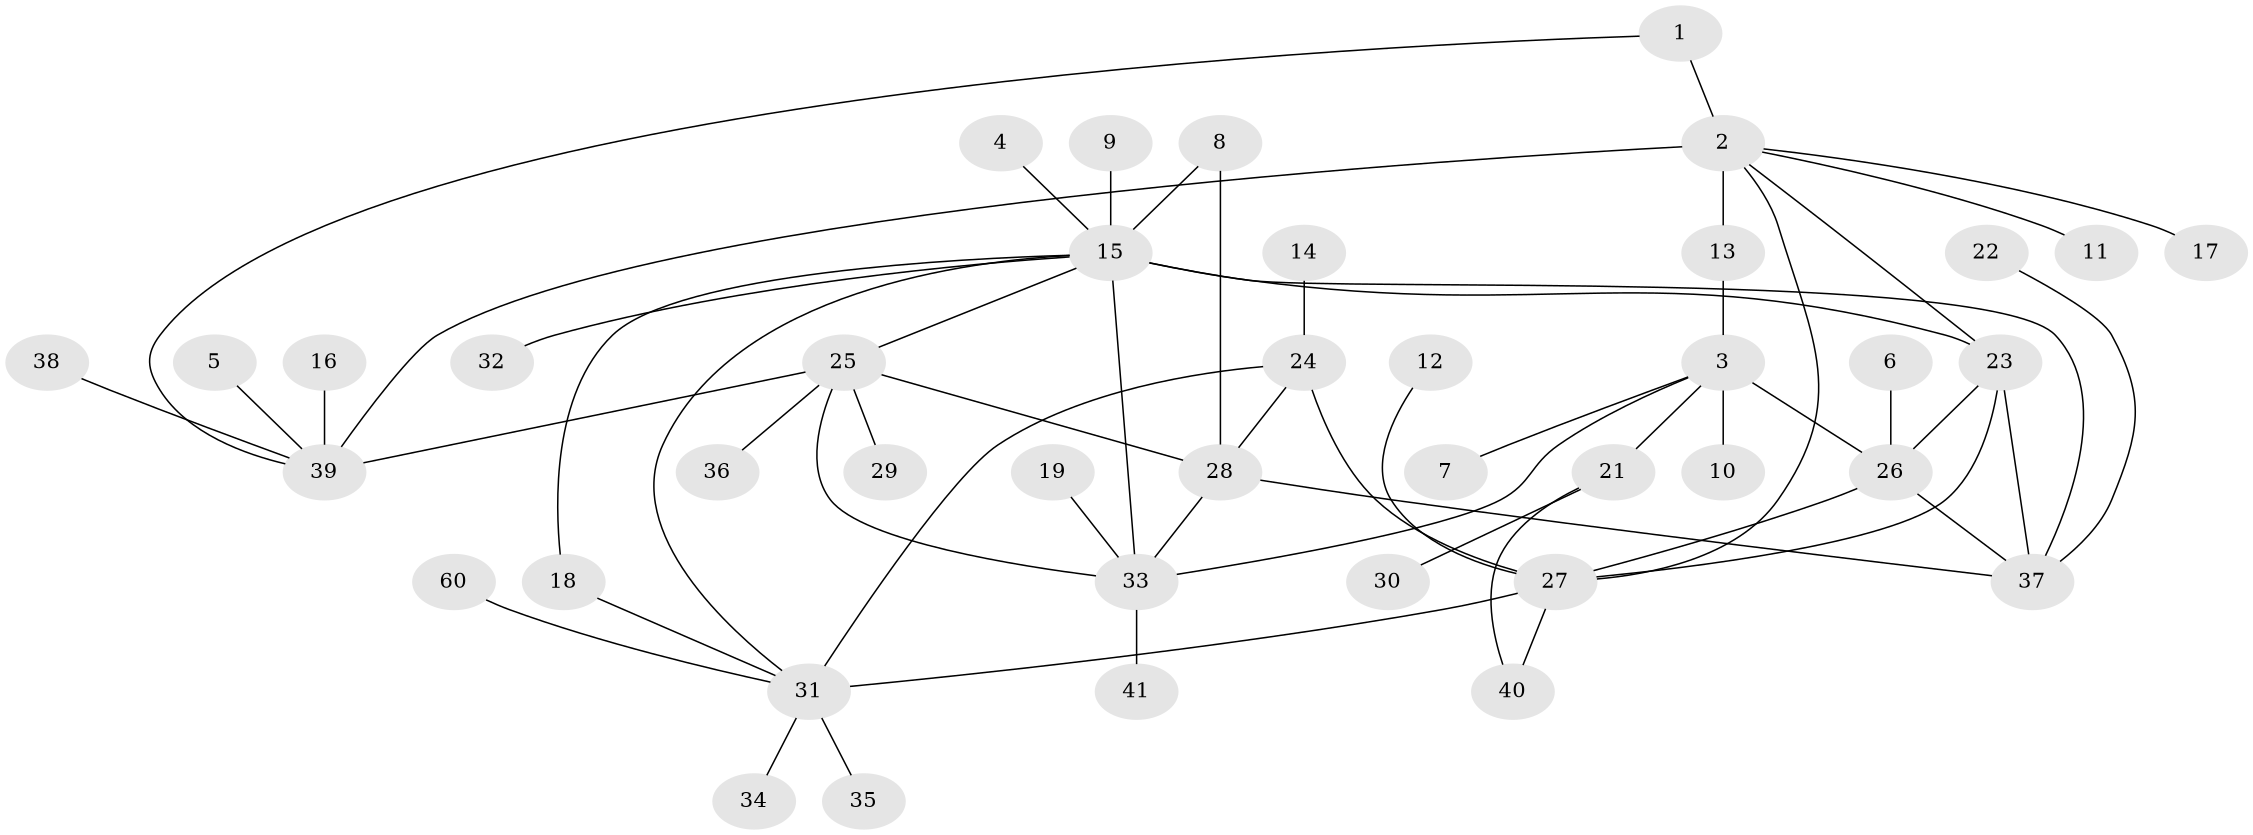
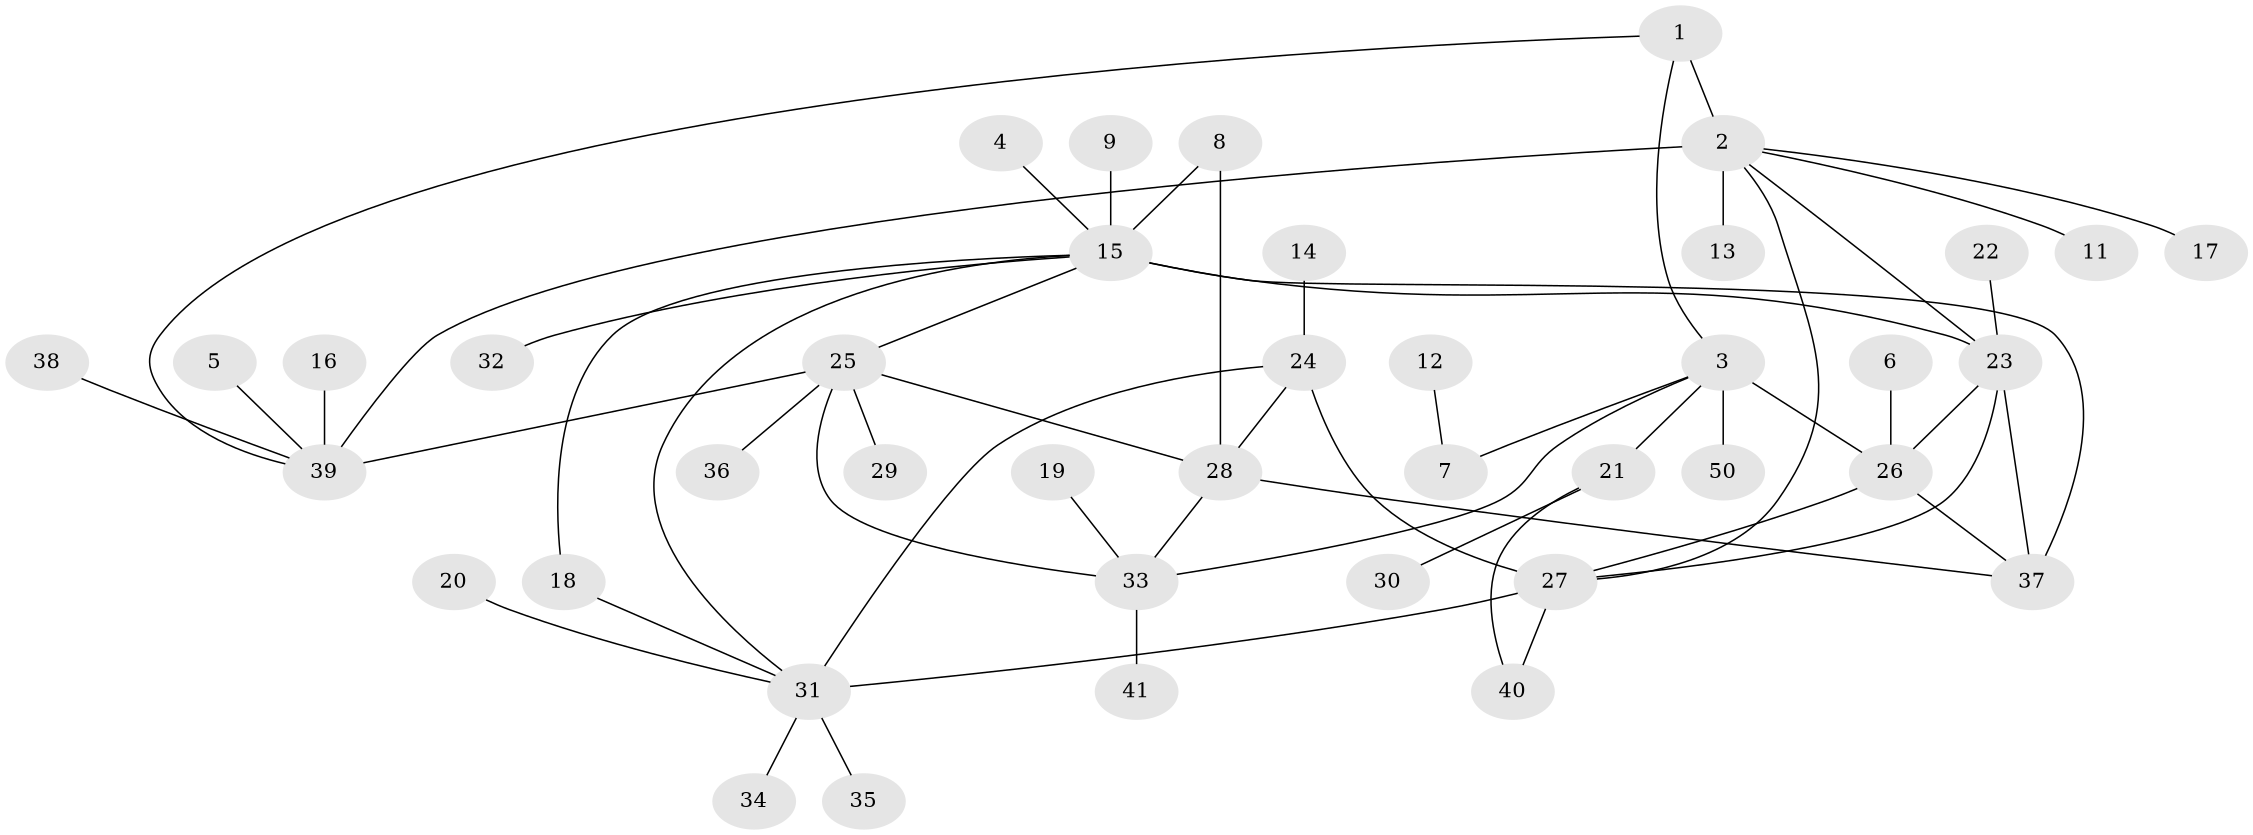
edge "13" -- "3": now "1" -- "3"
edge "22" -- "37": now "22" -- "23"
edge "15" -- "33": removed
node "10": label "10" -> "50"
edge "12" -- "27": now "12" -- "7"
node "60": label "60" -> "20"
